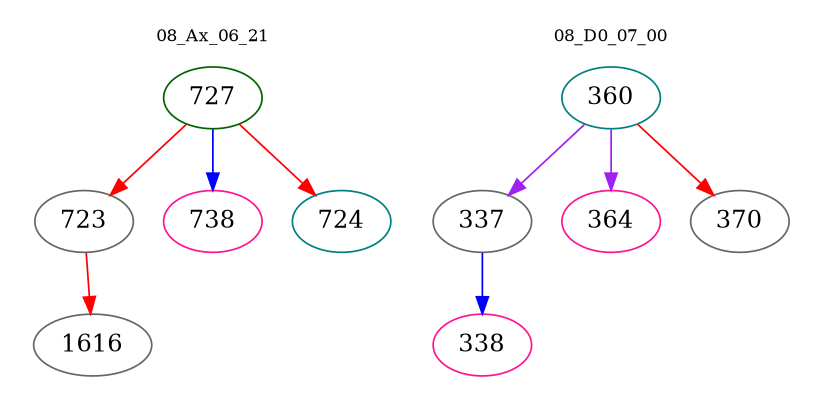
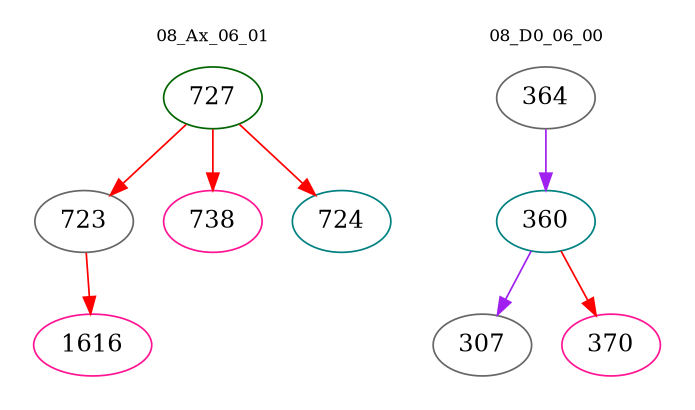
cluster "08_Ax_06_21": label "08_Ax_06_21" -> "08_Ax_06_01"
cluster "08_D0_07_00": label "08_D0_07_00" -> "08_D0_06_00"
edge "727" -> "738": color blue -> red
edge "360" -> "364": reversed
node "337": label "337" -> "307"
node "364": color deeppink -> gray40
node "370": color gray40 -> deeppink
node "1616": color gray40 -> deeppink
node "338": removed
